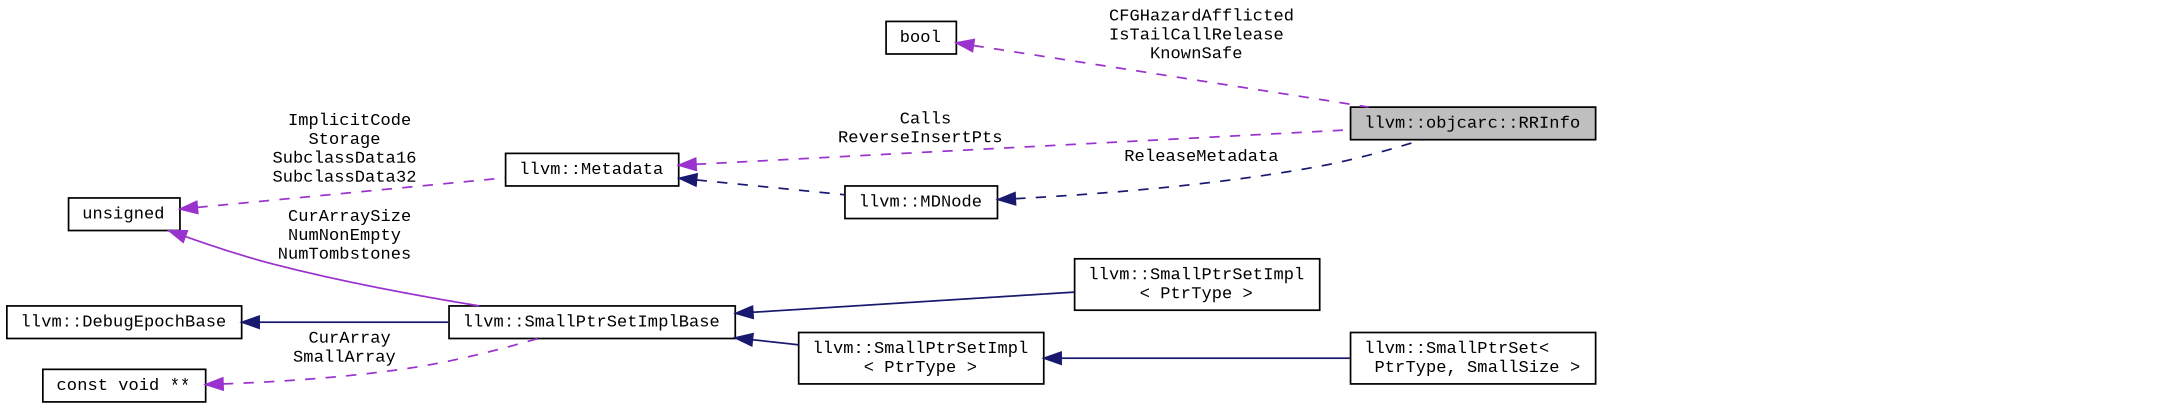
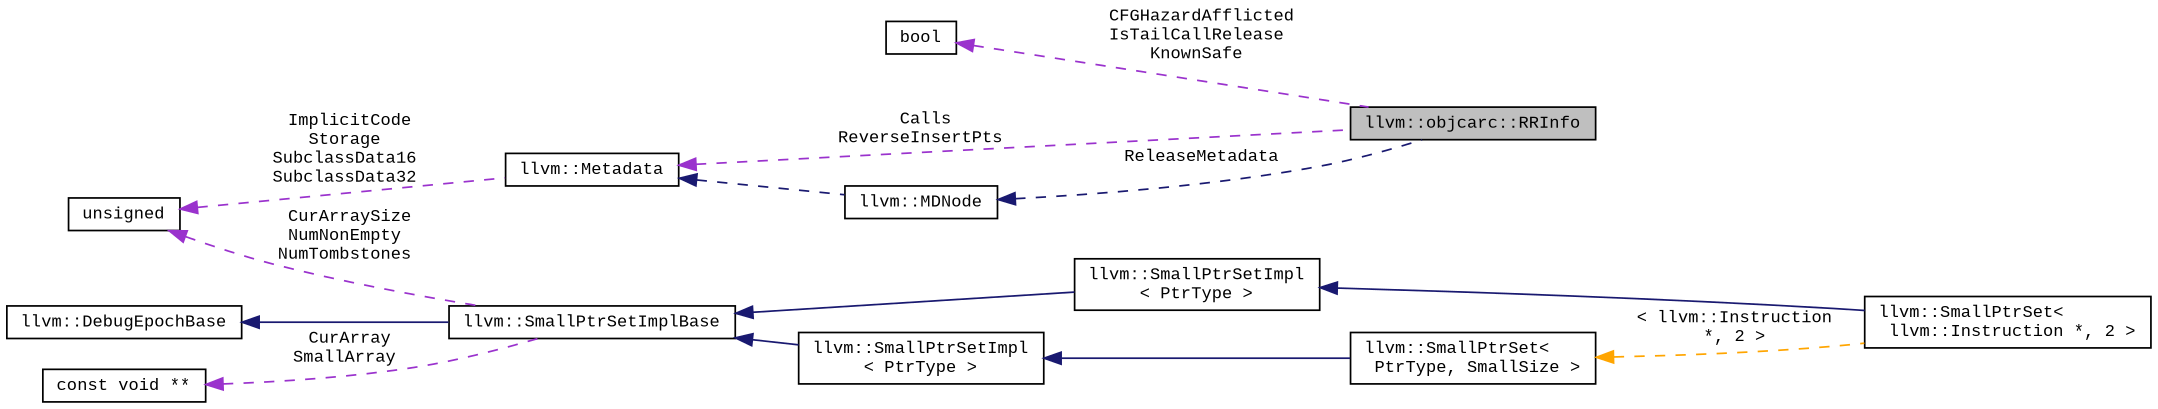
edge "llvm::SmallPtrSetImplBase" -> "unsigned": style solid -> dashed
node "llvm::SmallPtrSet< llvm::Instruction *, 2 >": added
